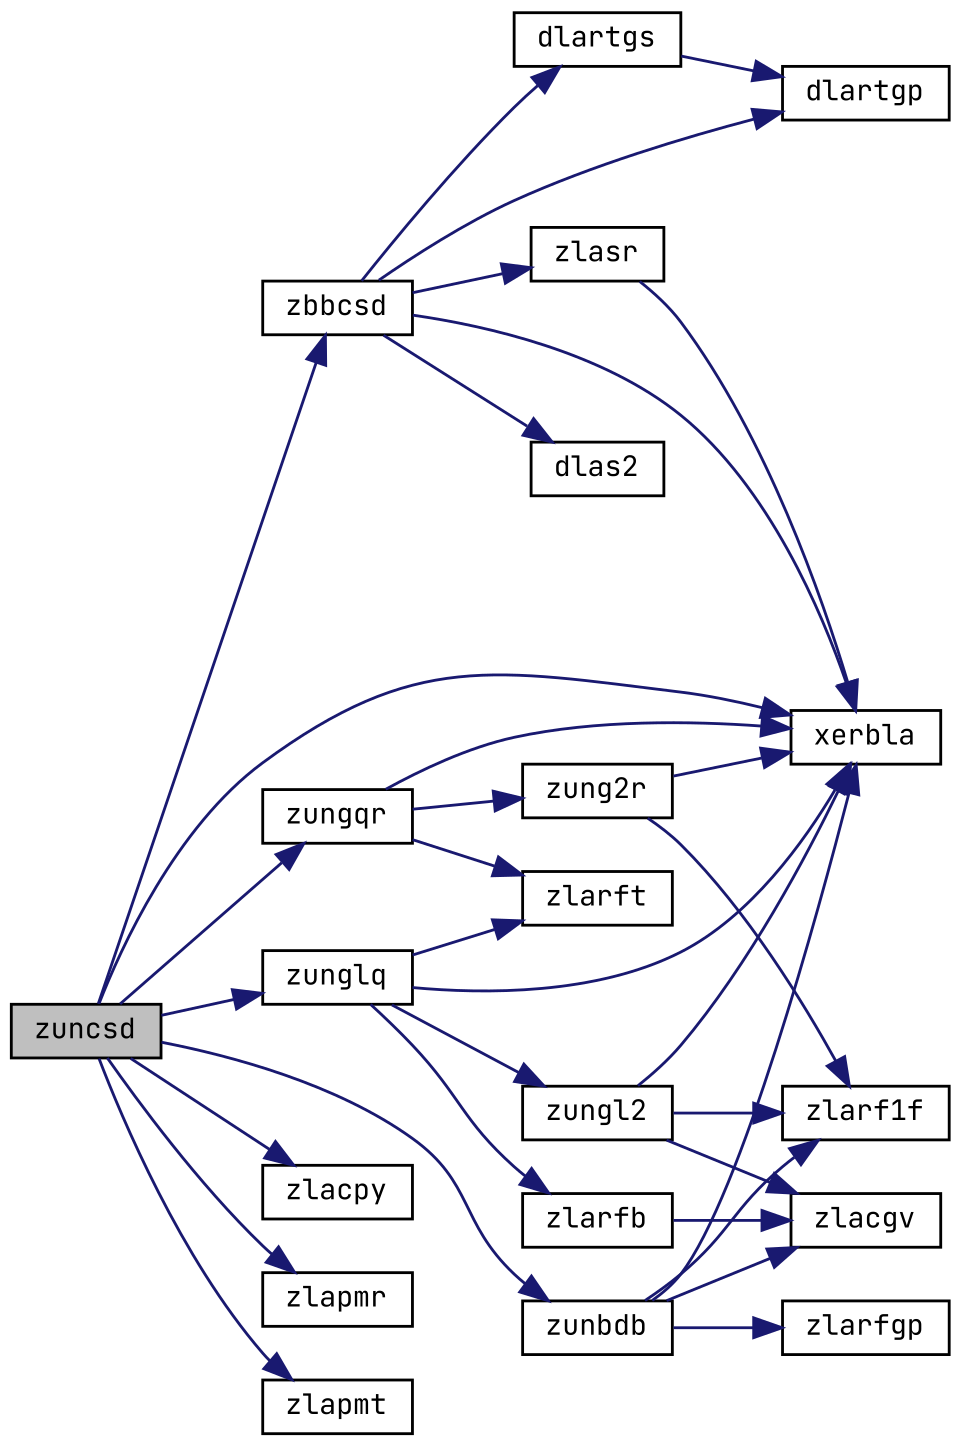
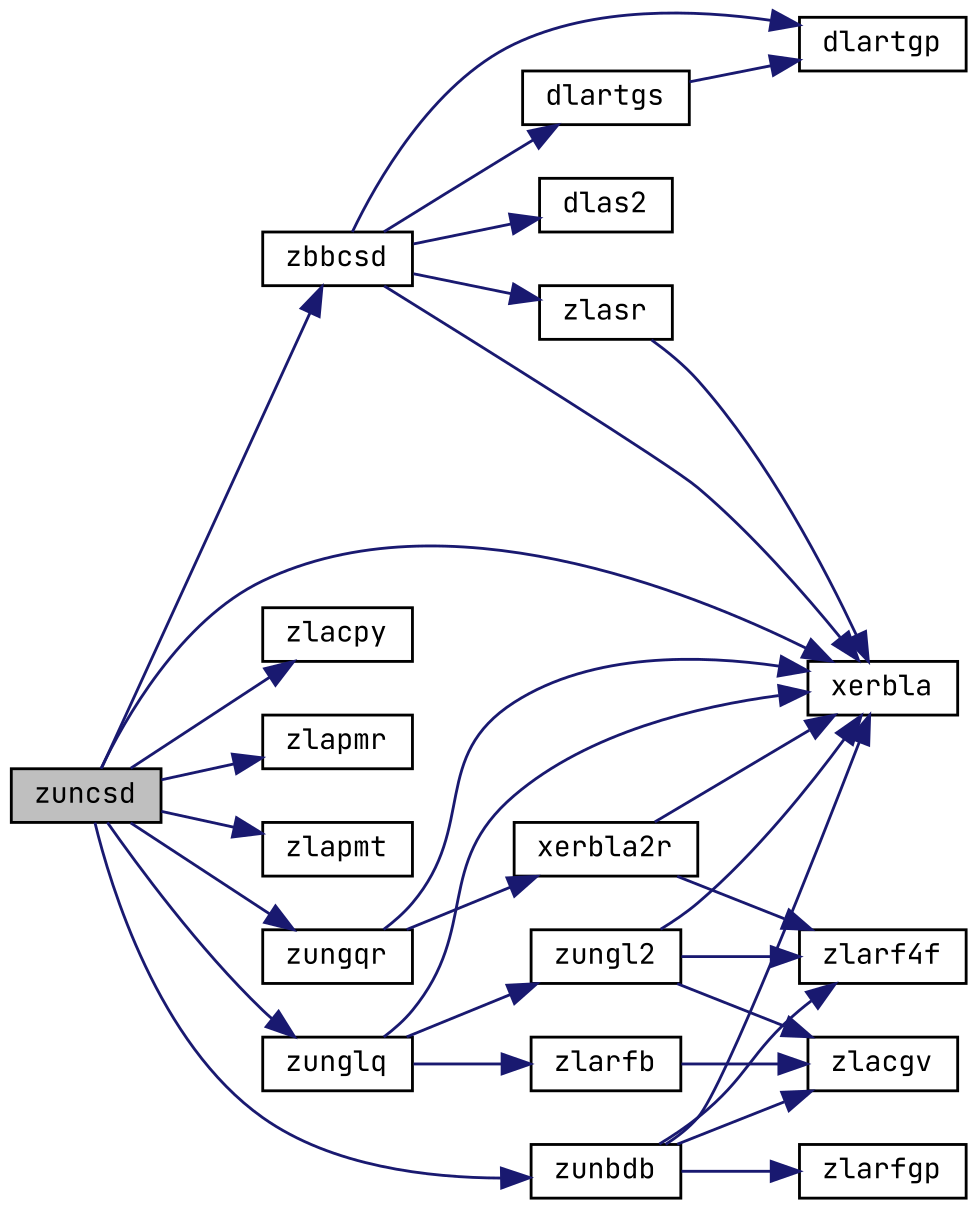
node "zung2r": label "zung2r" -> "xerbla2r"
node "zlarft": removed
node "zlarf1f": label "zlarf1f" -> "zlarf4f"
